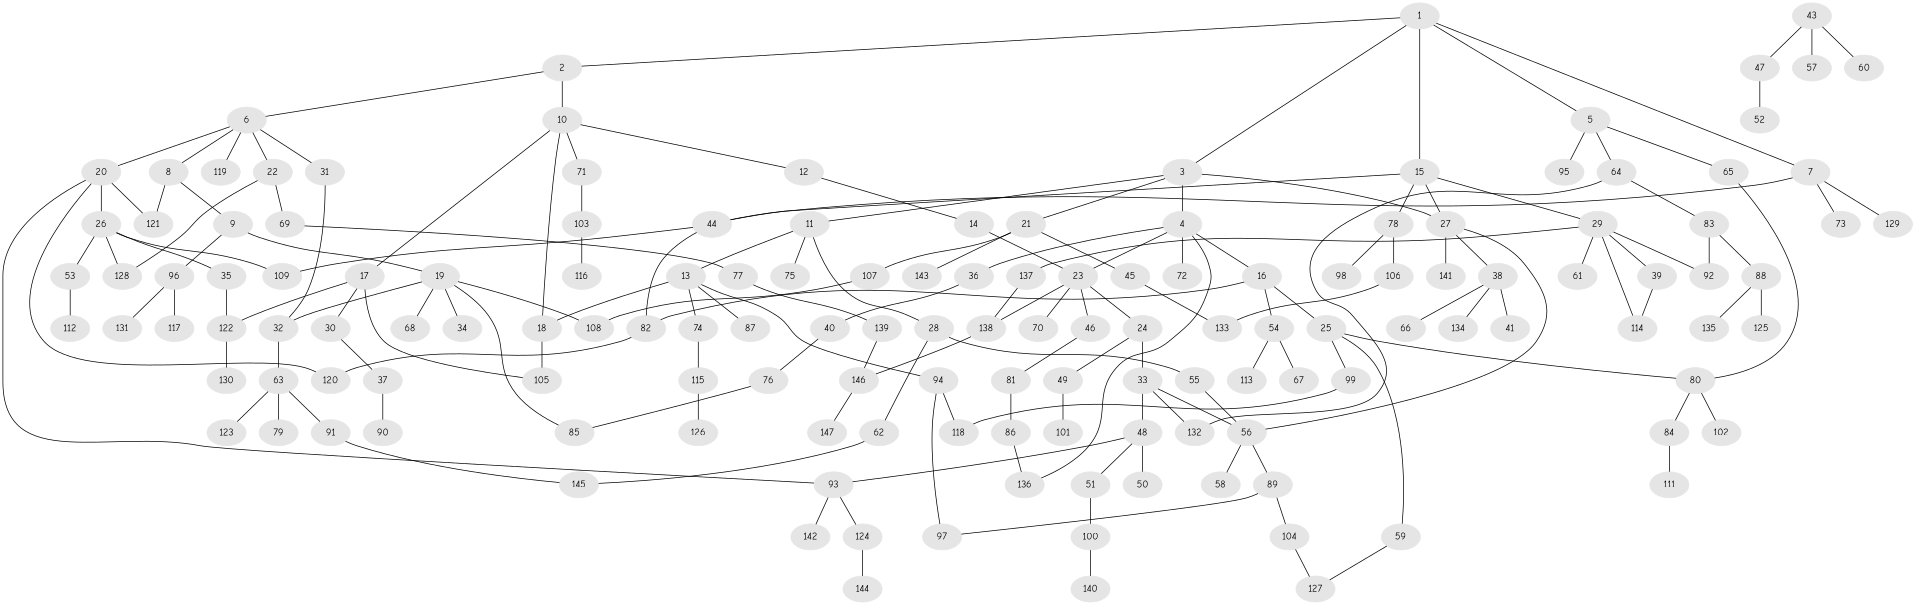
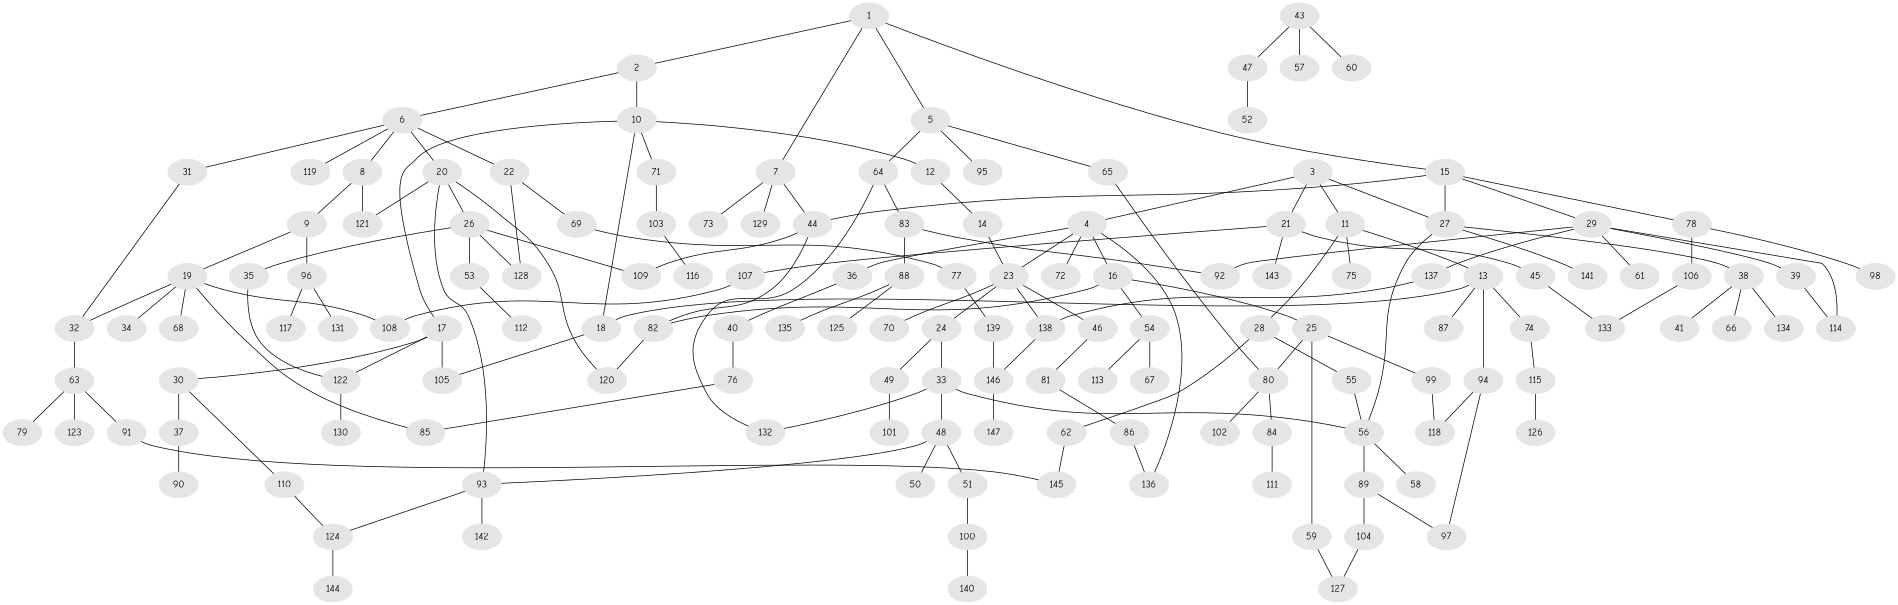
edge "1" -- "3": removed
node "110": added
